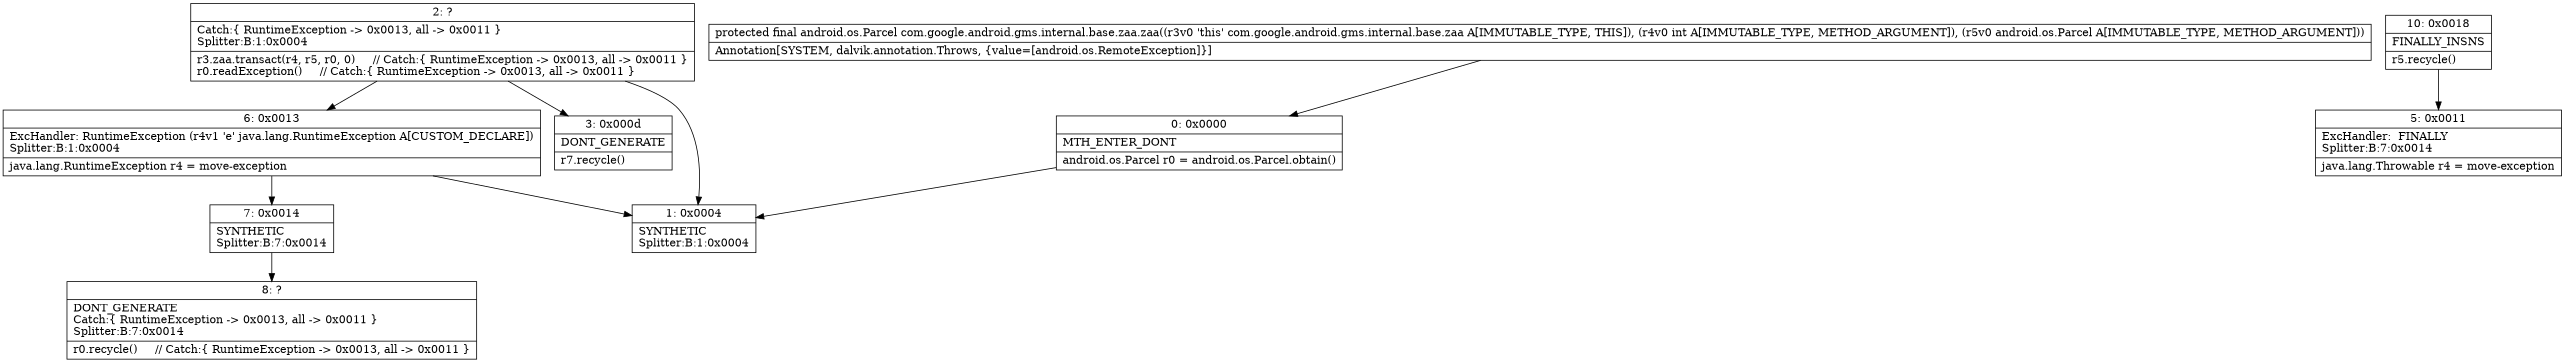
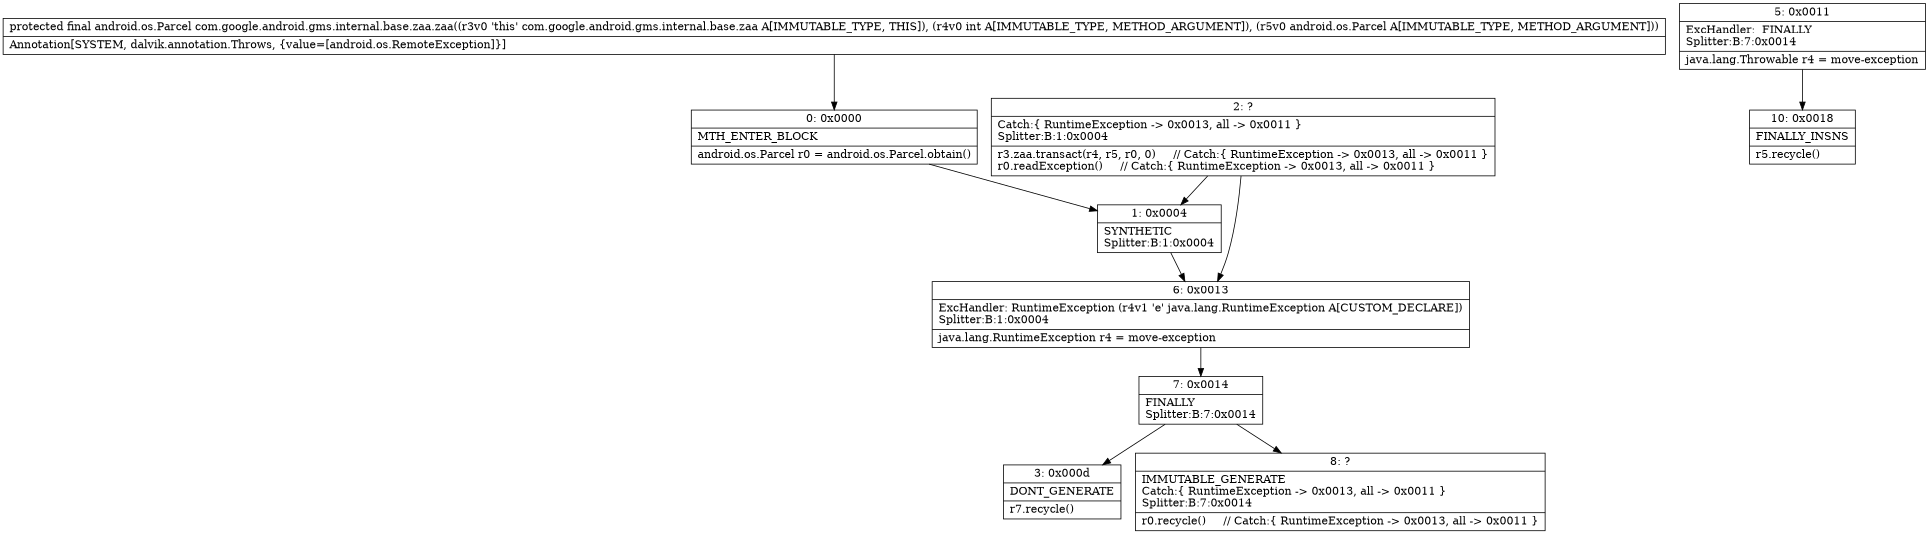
edge "10: 0x0018" -> "5: 0x0011": reversed
edge "2: ?" -> "3: 0x000d": now "7: 0x0014" -> "3: 0x000d"
node "0: 0x0000": text "MTH_ENTER_DONT" -> "MTH_ENTER_BLOCK"
edge "6: 0x0013" -> "1: 0x0004": reversed
node "7: 0x0014": text "SYNTHETIC" -> "FINALLY"
node "8: ?": text "DONT_GENERATE" -> "IMMUTABLE_GENERATE"
